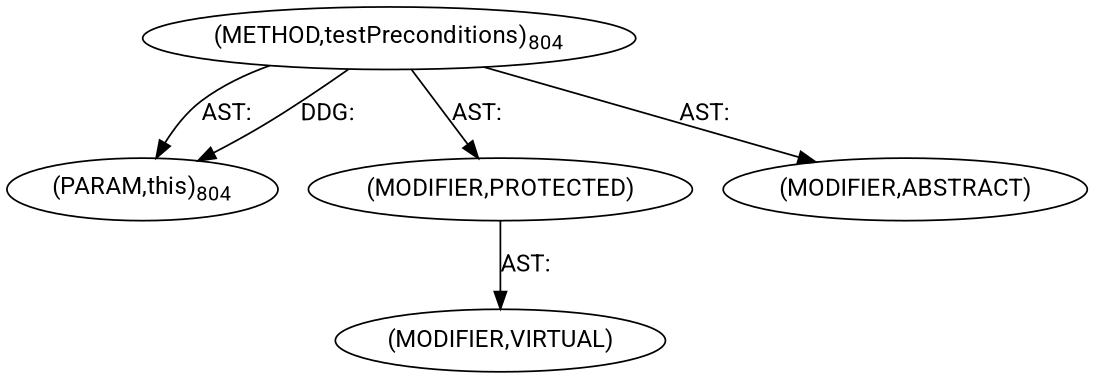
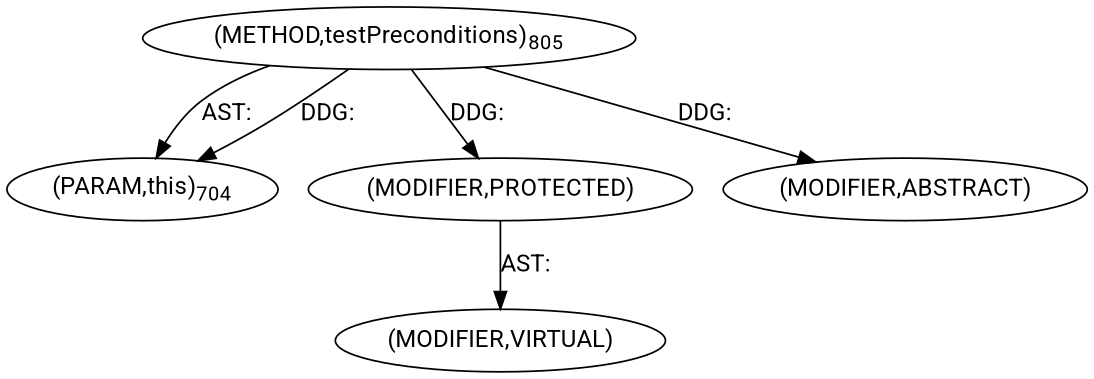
node "(METHOD,testPreconditions)": text "804" -> "805"
edge "(METHOD,testPreconditions)" -> "(MODIFIER,PROTECTED)": label "AST: " -> "DDG: "
edge "(METHOD,testPreconditions)" -> "(MODIFIER,ABSTRACT)": label "AST: " -> "DDG: "
node "(PARAM,this)": text "804" -> "704"
